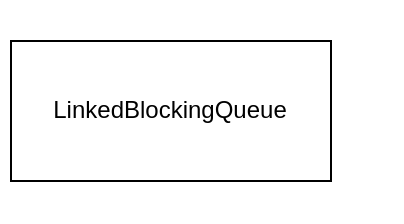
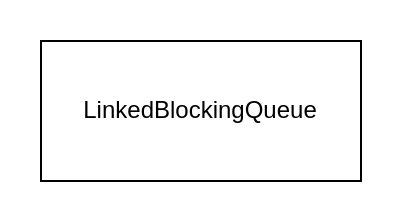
node "LinkedBlockingQueue": moved (171, 111) -> (201, 111)
